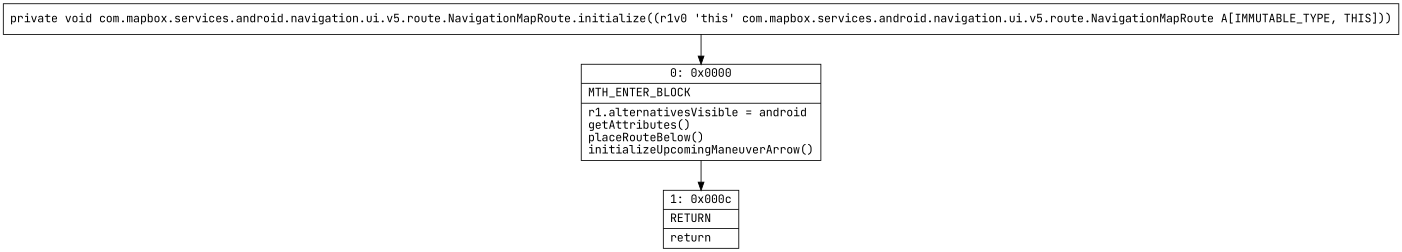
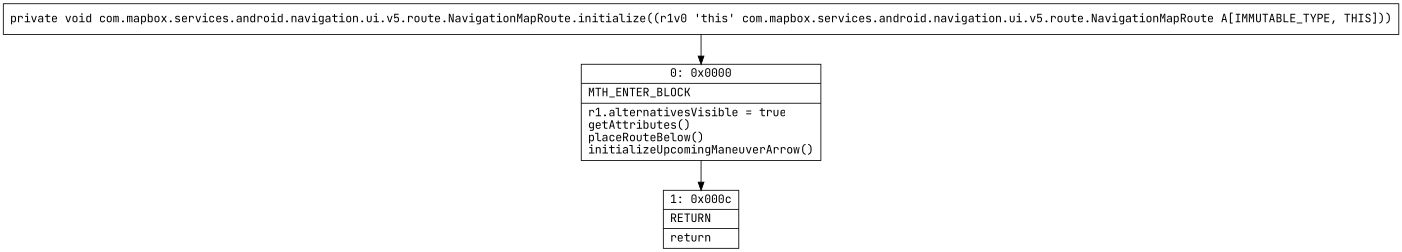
node "0: 0x0000": text "r1.alternativesVisible = android" -> "r1.alternativesVisible = true"
